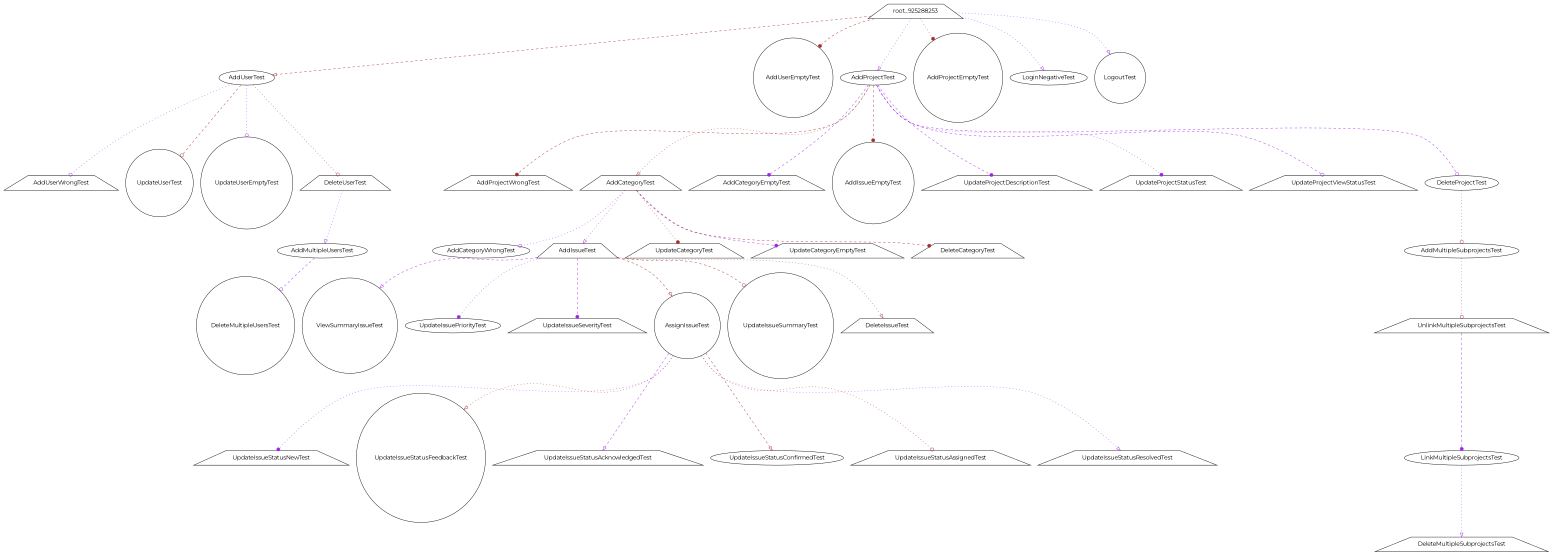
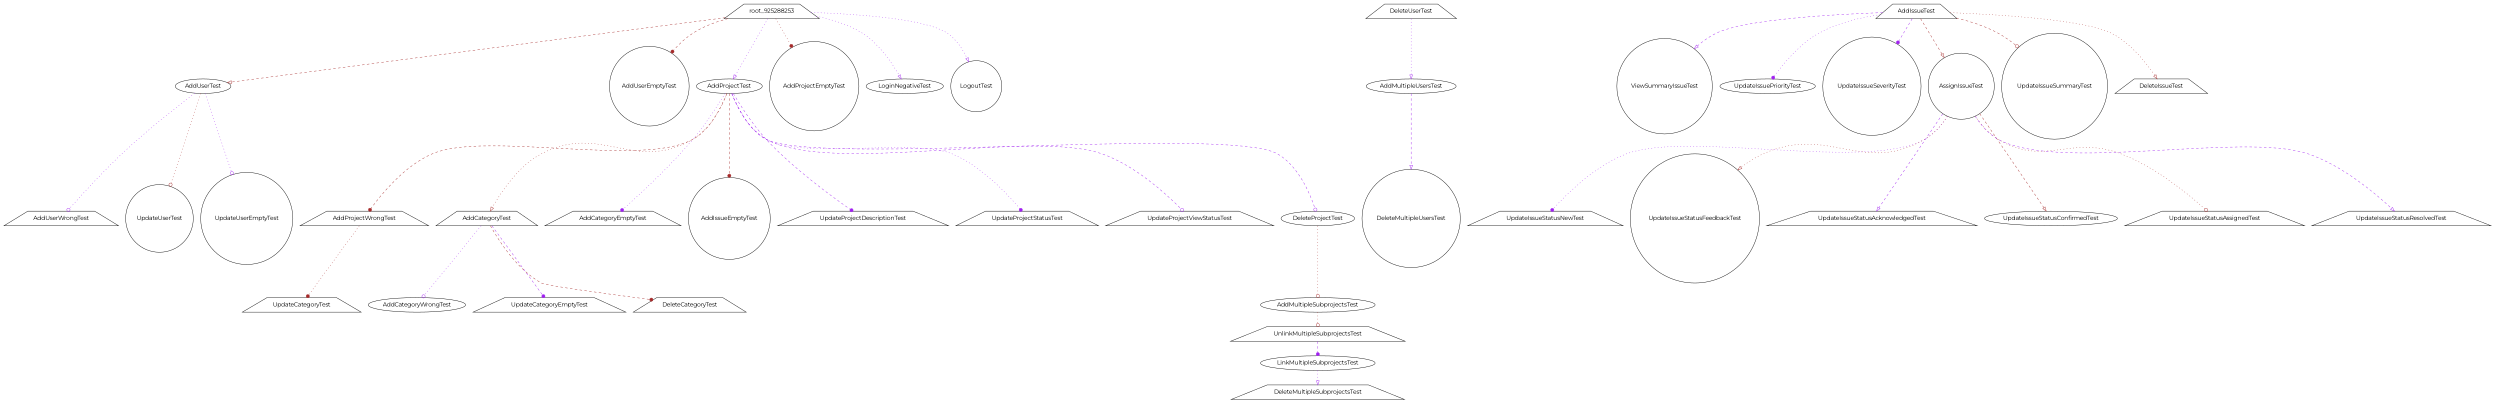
edge "AddUserTest" -> "UpdateUserTest": style dashed -> dotted
edge "AddUserTest" -> "DeleteUserTest": removed
edge "AddProjectTest" -> "AddCategoryEmptyTest": style dashed -> dotted
edge "AddCategoryTest" -> "AddIssueTest": removed
edge "AddCategoryTest" -> "UpdateCategoryTest": now "AddProjectWrongTest" -> "UpdateCategoryTest"
edge "AddMultipleUsersTest" -> "DeleteMultipleUsersTest": arrowhead odot -> onormal
node "UpdateIssueSeverityTest": shape trapezium -> circle
edge "AssignIssueTest" -> "UpdateIssueStatusResolvedTest": style dotted -> dashed
